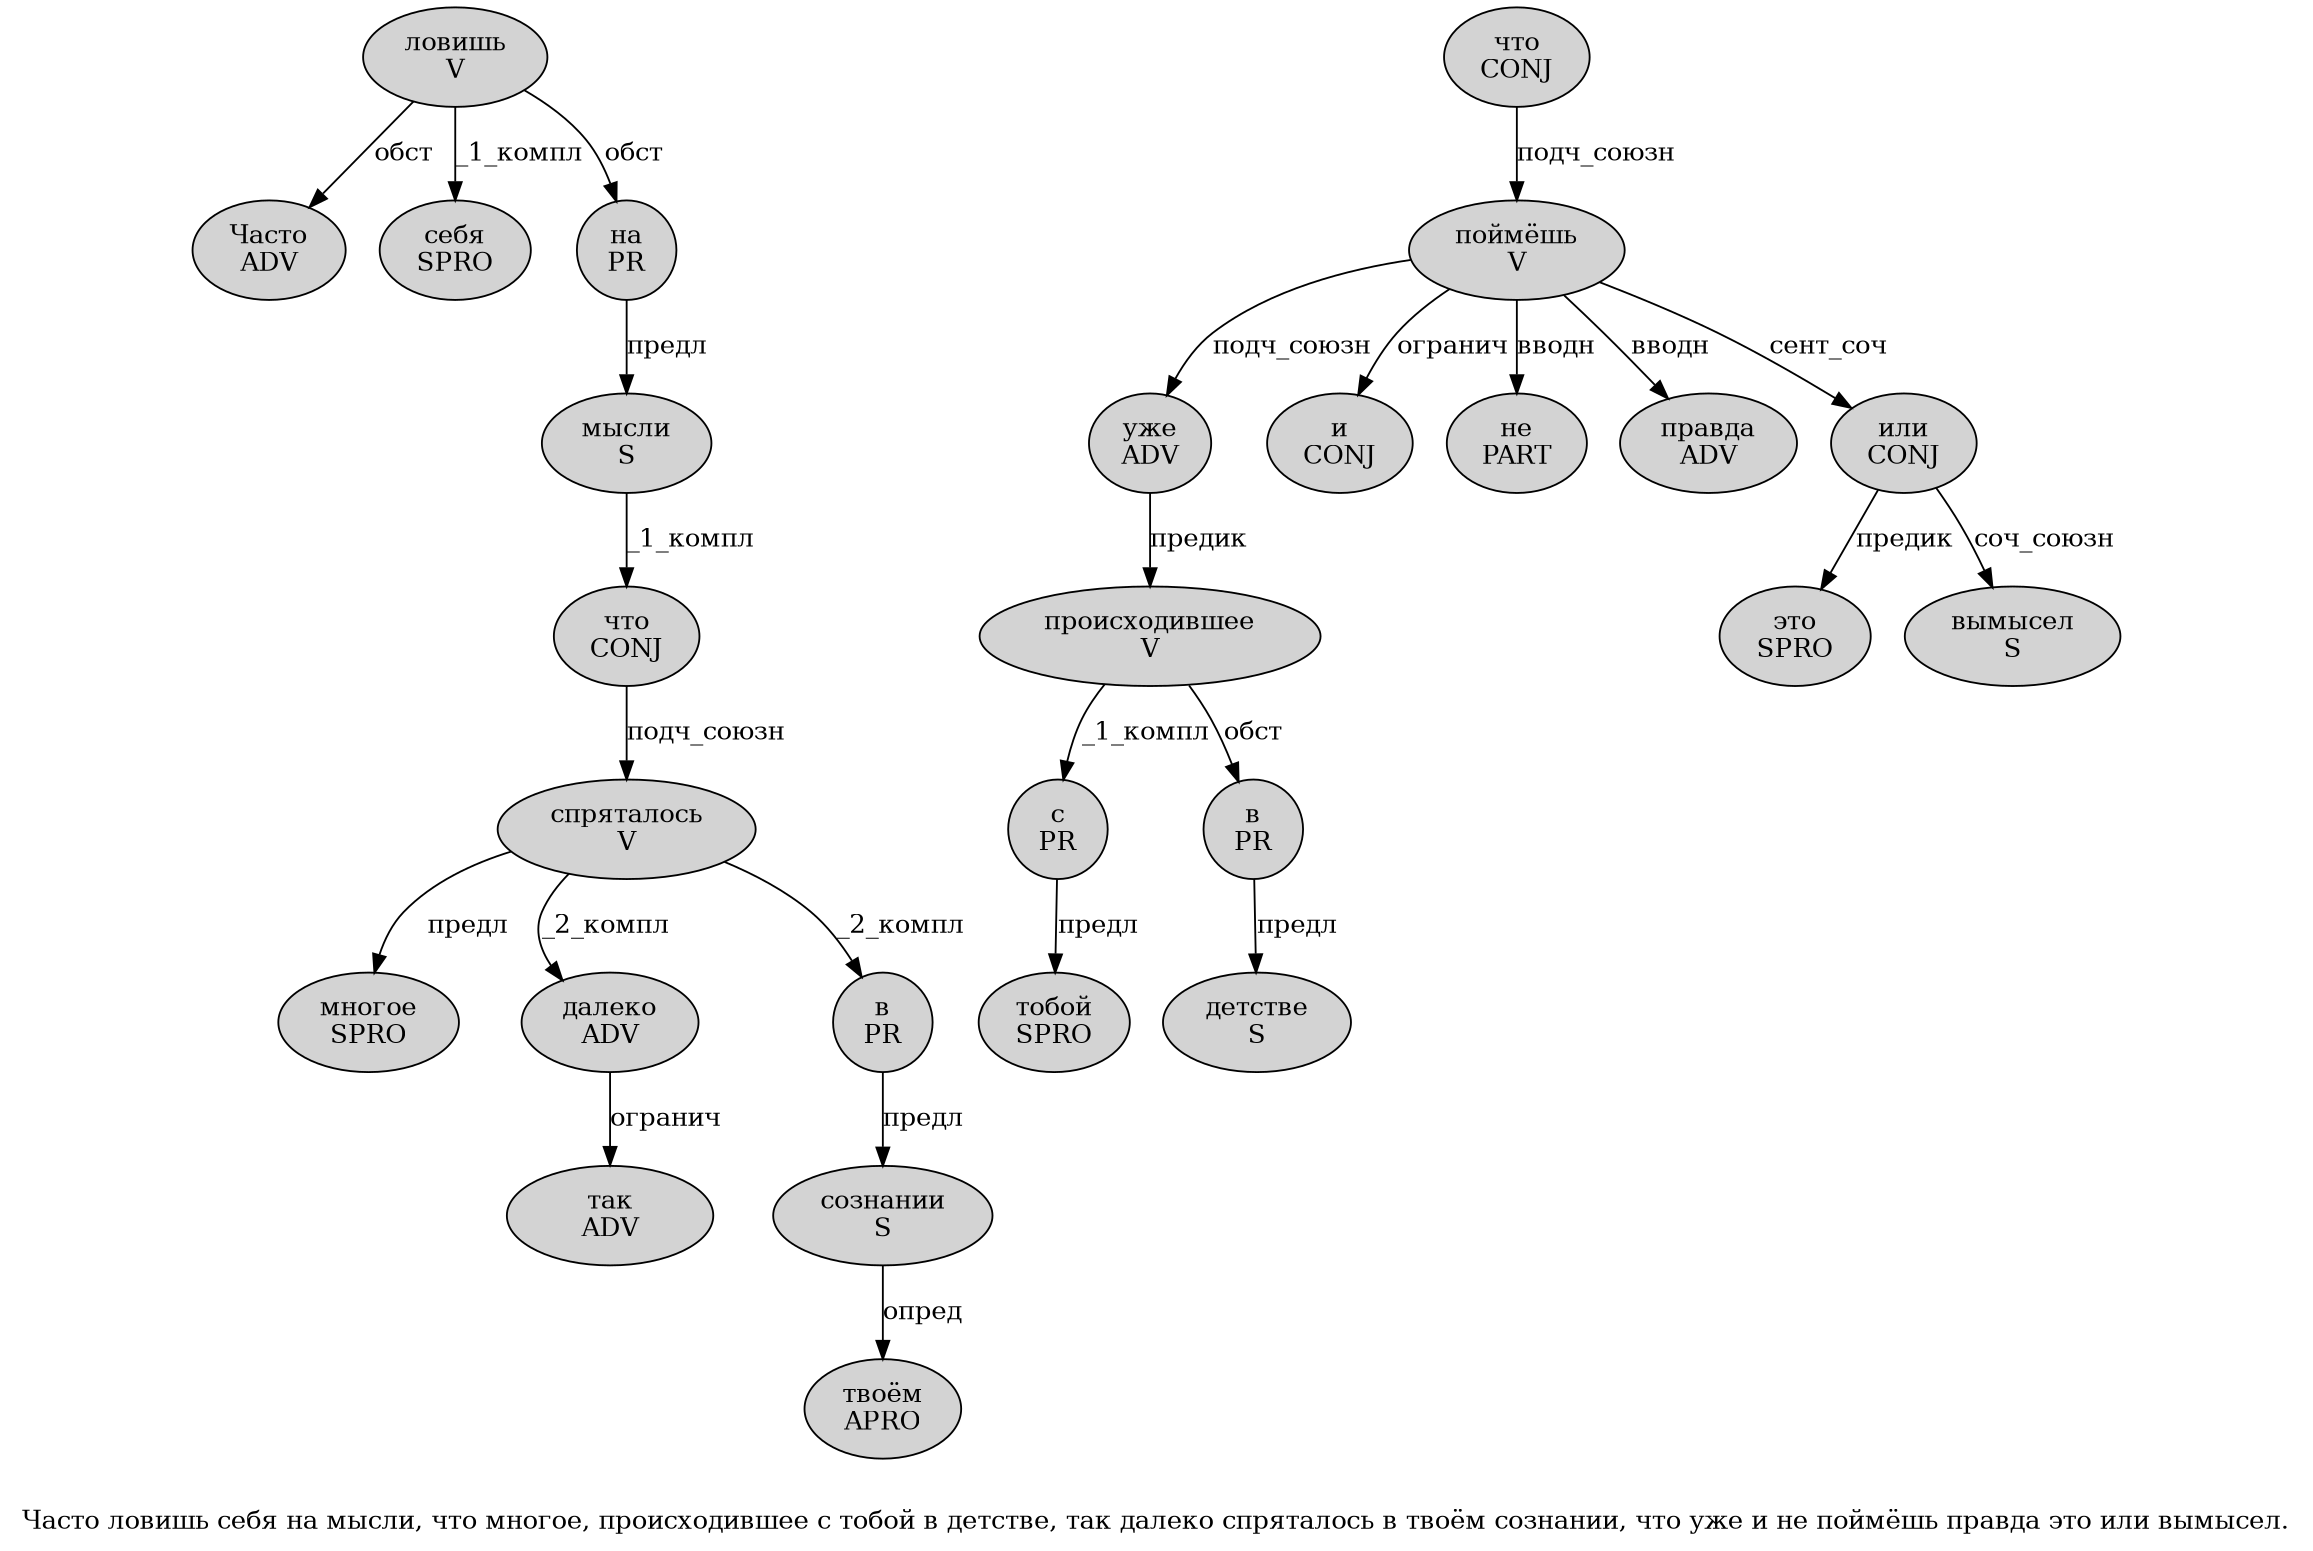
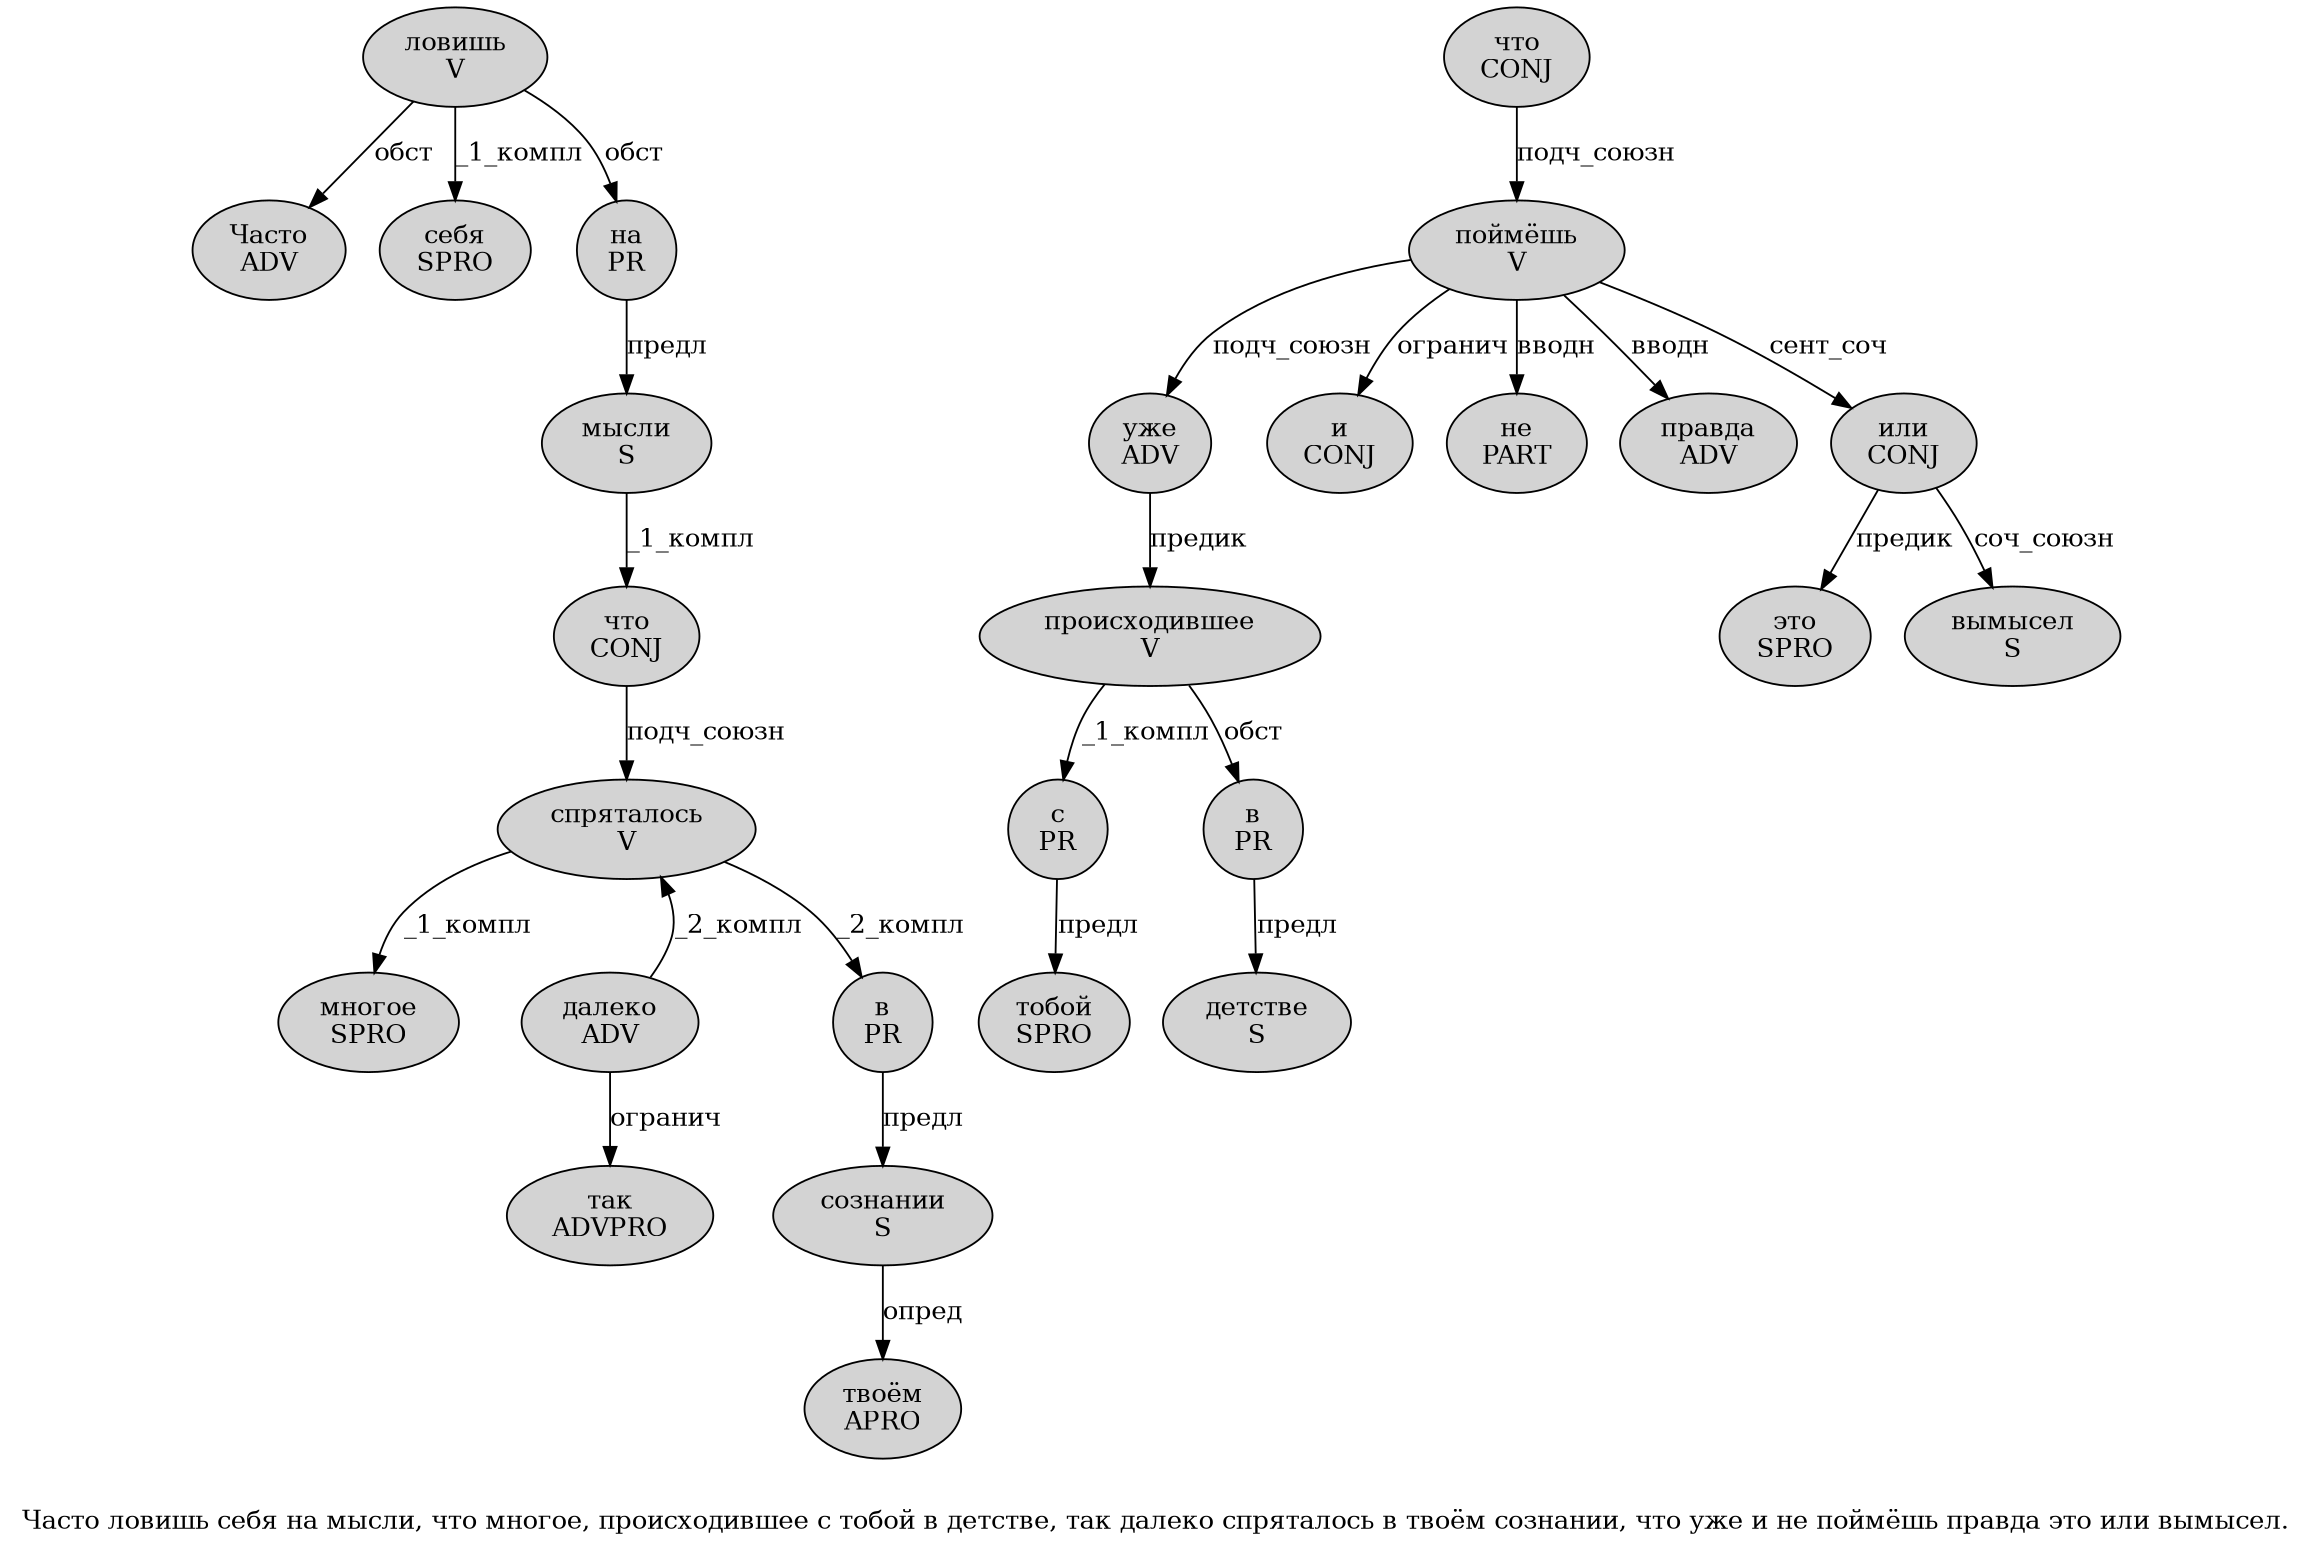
edge "спряталось V" -> "далеко ADV": reversed
edge "спряталось V" -> "многое SPRO": label "предл" -> "_1_компл"
node "так ADV": label "так ADV" -> "так ADVPRO"
